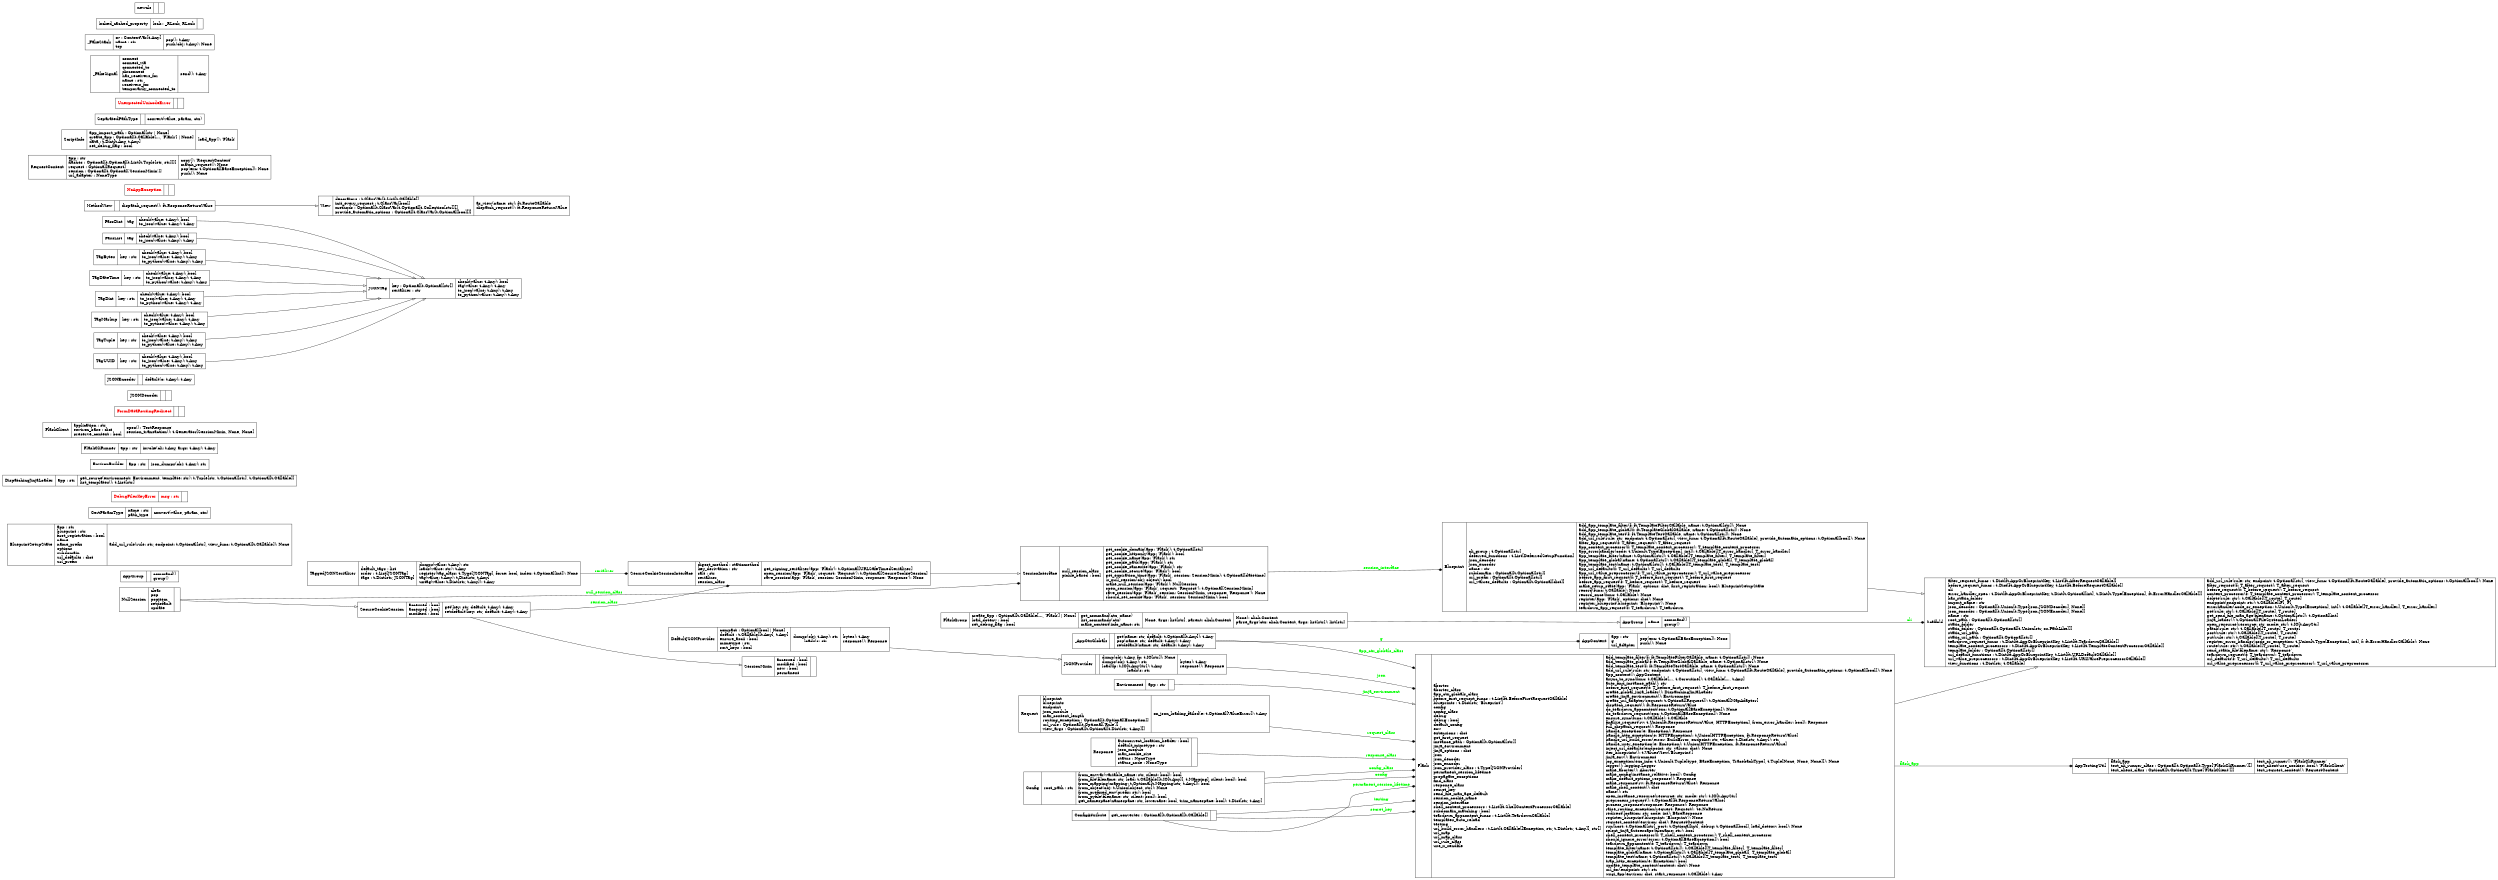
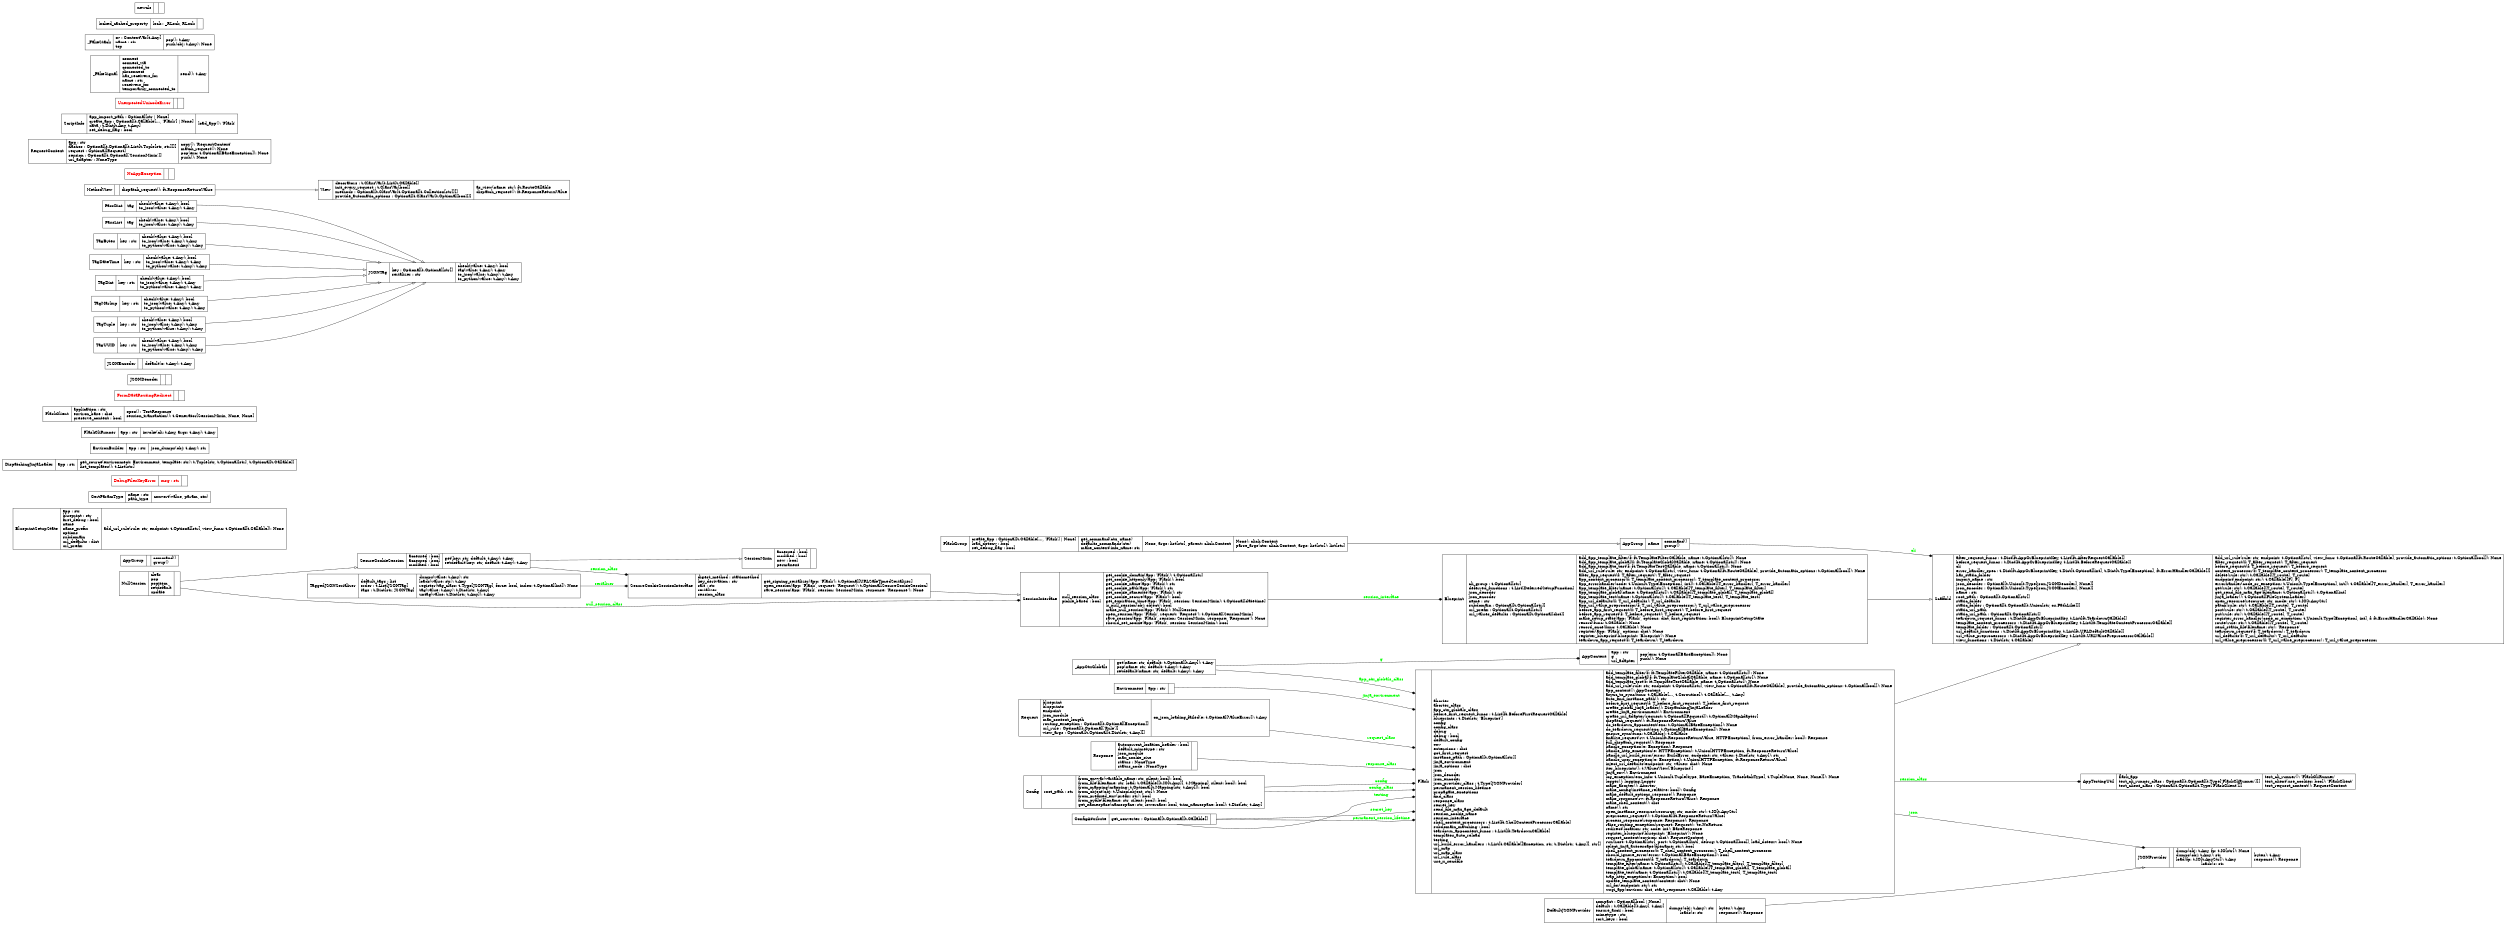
node "SeparatedPathType": removed
node "BlueprintSetupState": text "first_registration : bool" -> "first_debug : bool"
node "FlaskGroup": text "list_commands(ctx)" -> "defaults_commands(ctx)"
edge "JSONProvider" -> "Flask": reversed
edge "Environment" -> "Flask": arrowhead empty -> diamond
edge "Flask" -> "AppTestingUtil": label "flask_app" -> "session_class"
